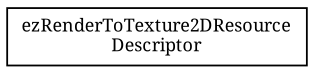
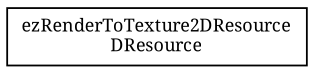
node "ezRenderToTexture2DResource Descriptor": label "ezRenderToTexture2DResource Descriptor" -> "ezRenderToTexture2DResource DResource"
